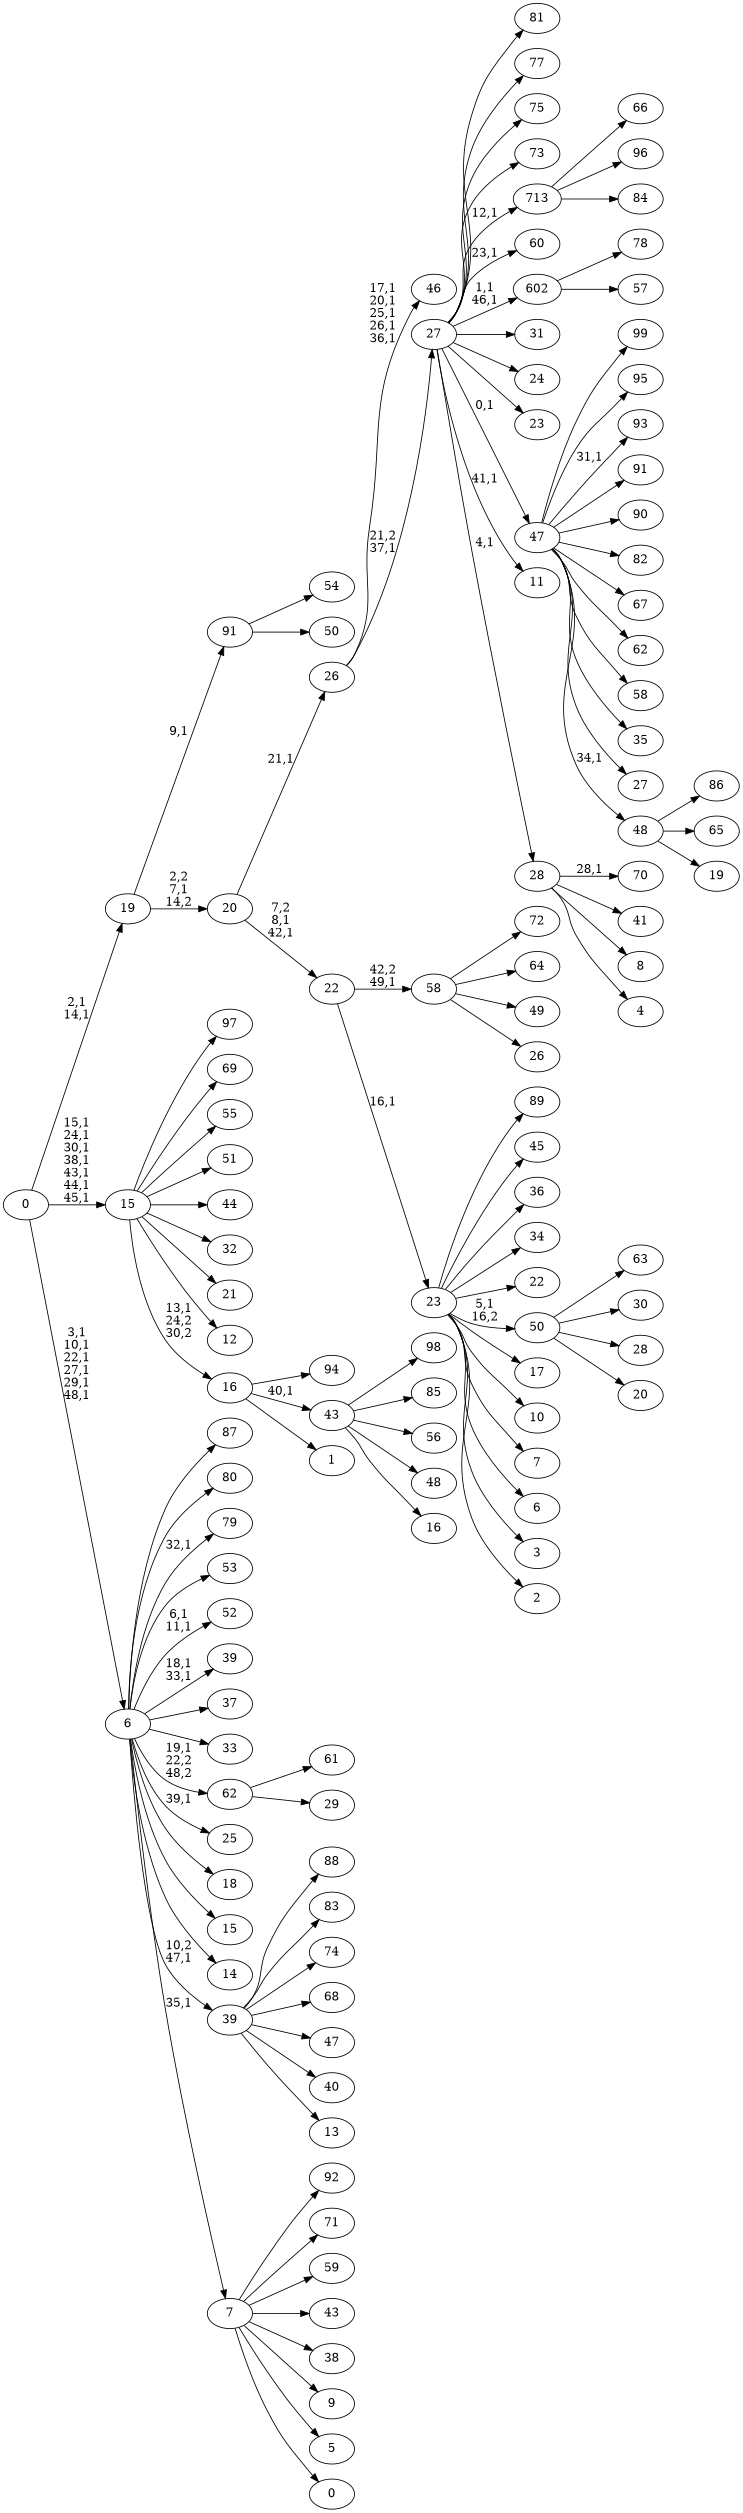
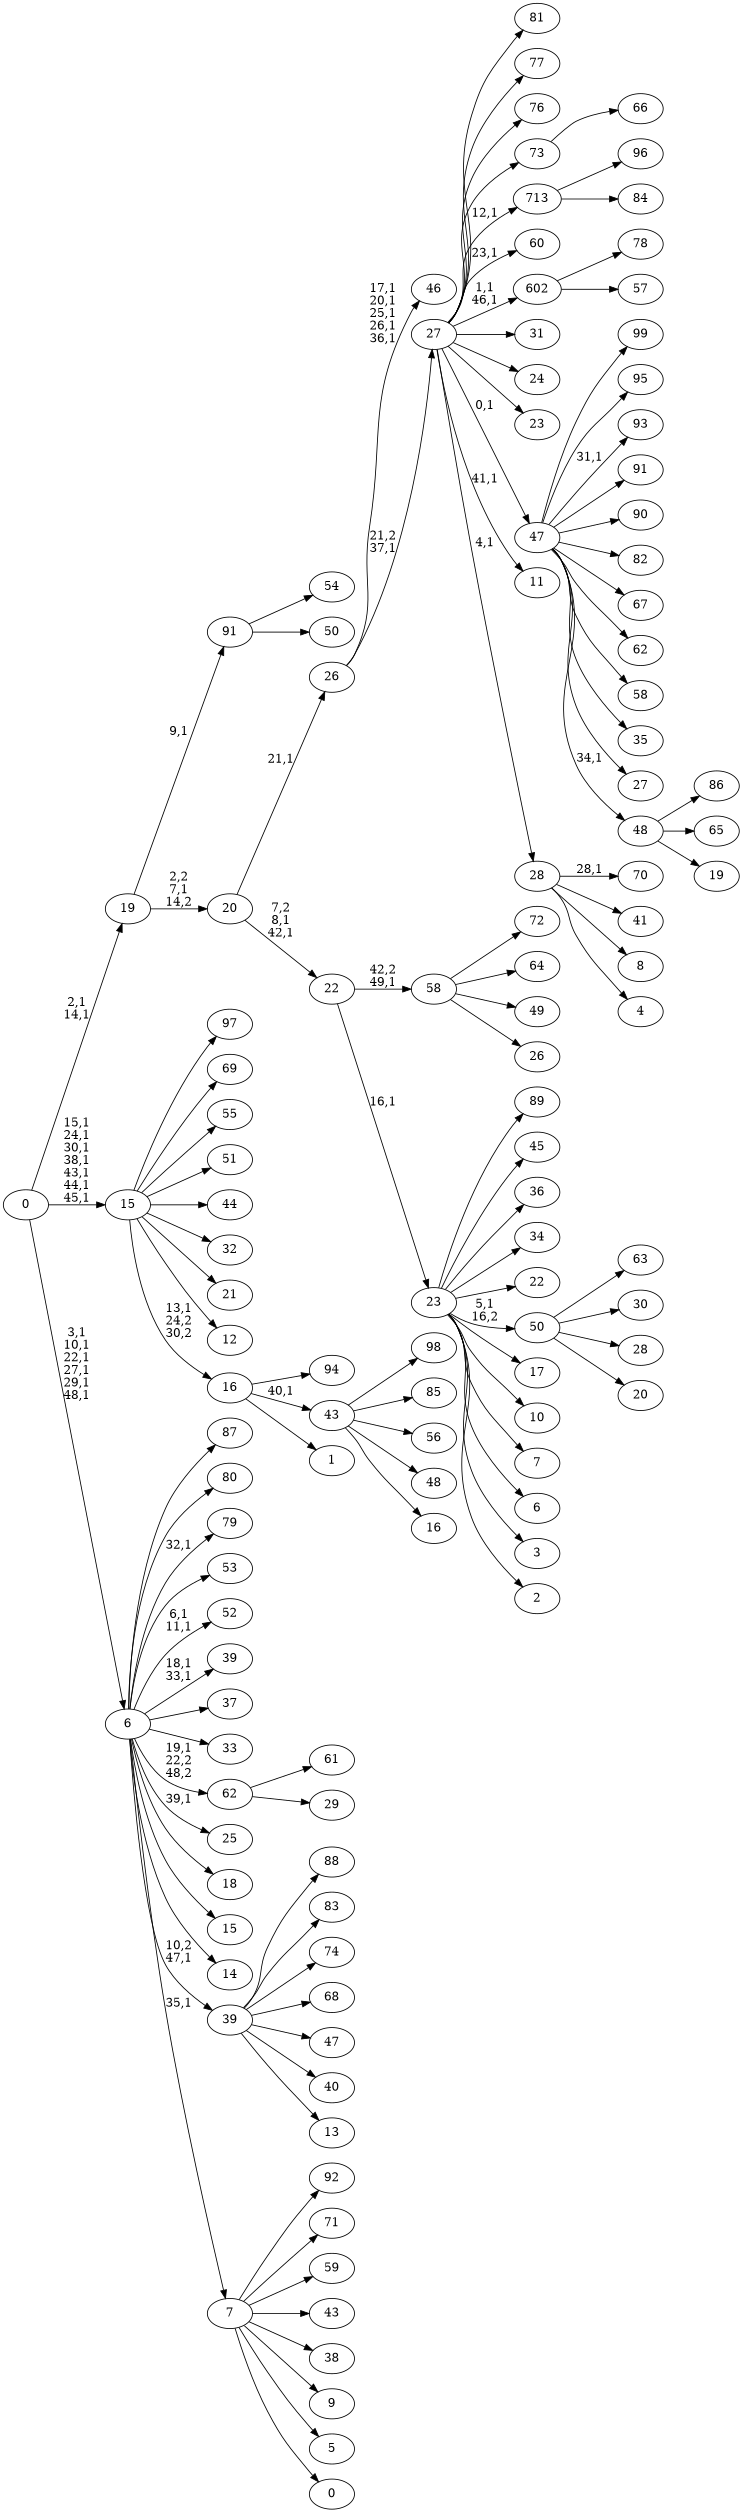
node "75": label "75" -> "76"
edge "713" -> "66": now "73" -> "66"
